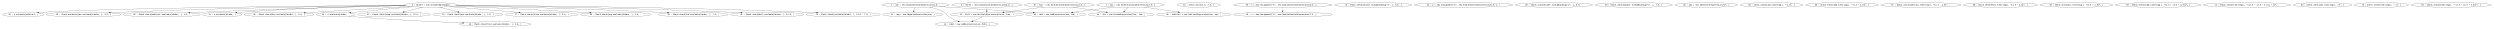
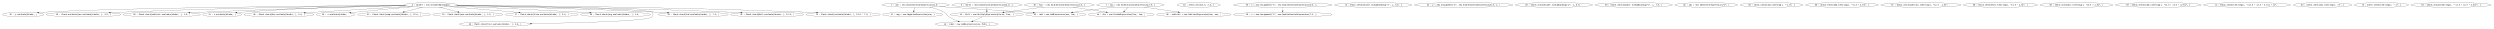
node "25 : y.evaluate(subtract, )": label "25 : y.evaluate(subtract, )" -> "25 : y.evaluate(binder, )"
edge "29 : x.evaluate(binder, )" -> "18 : Check.check(four.evaluate(binder, ), 4.0, )": now "5 : binder = new VariableBindings()" -> "18 : Check.check(four.evaluate(binder, ), 4.0, )"
